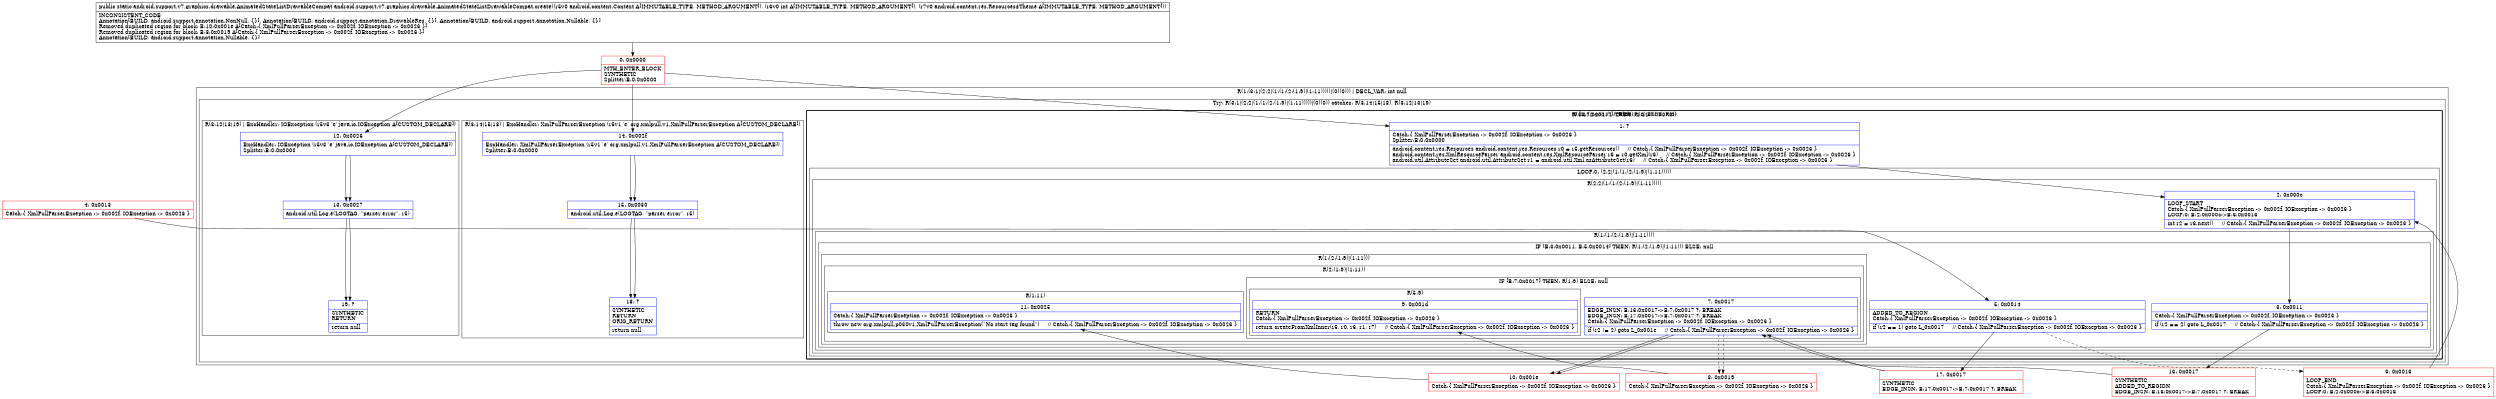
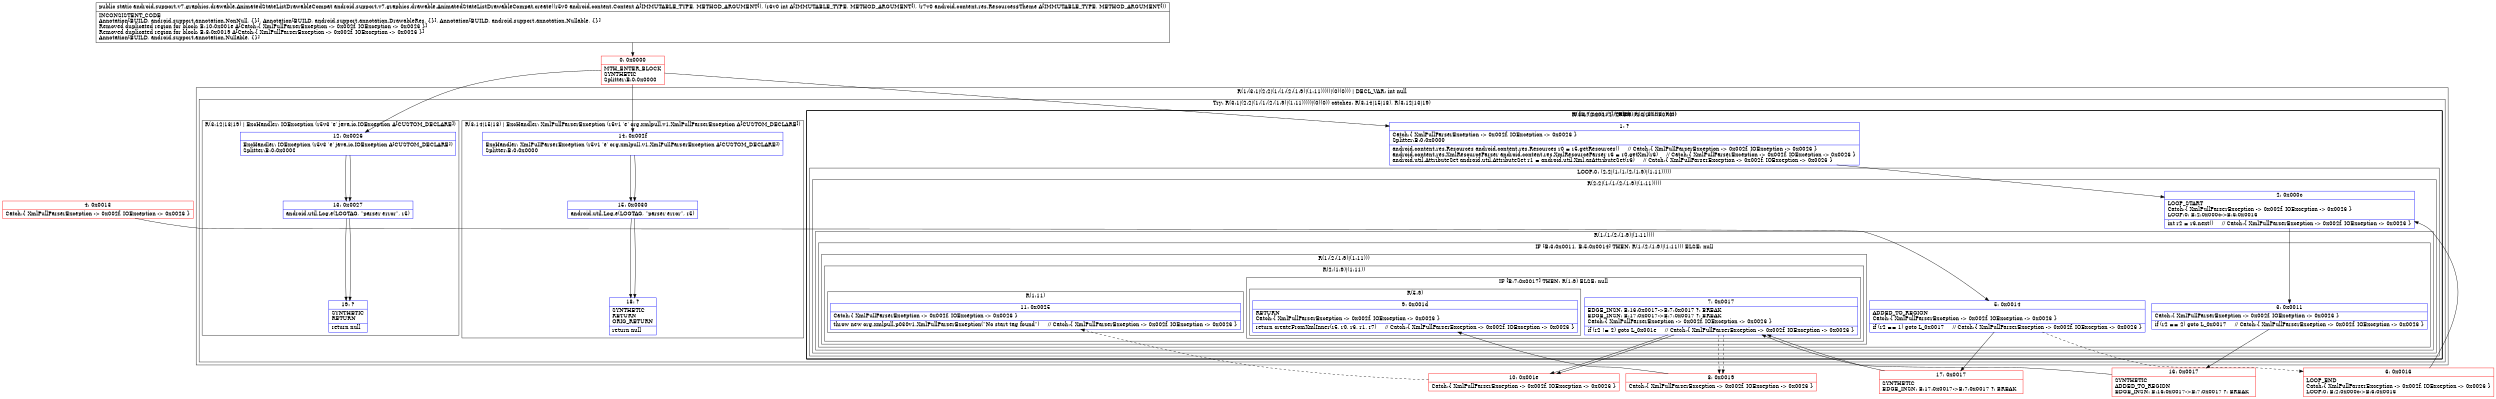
edge "10: 0x001e" -> "11: 0x0025": style solid -> dashed
